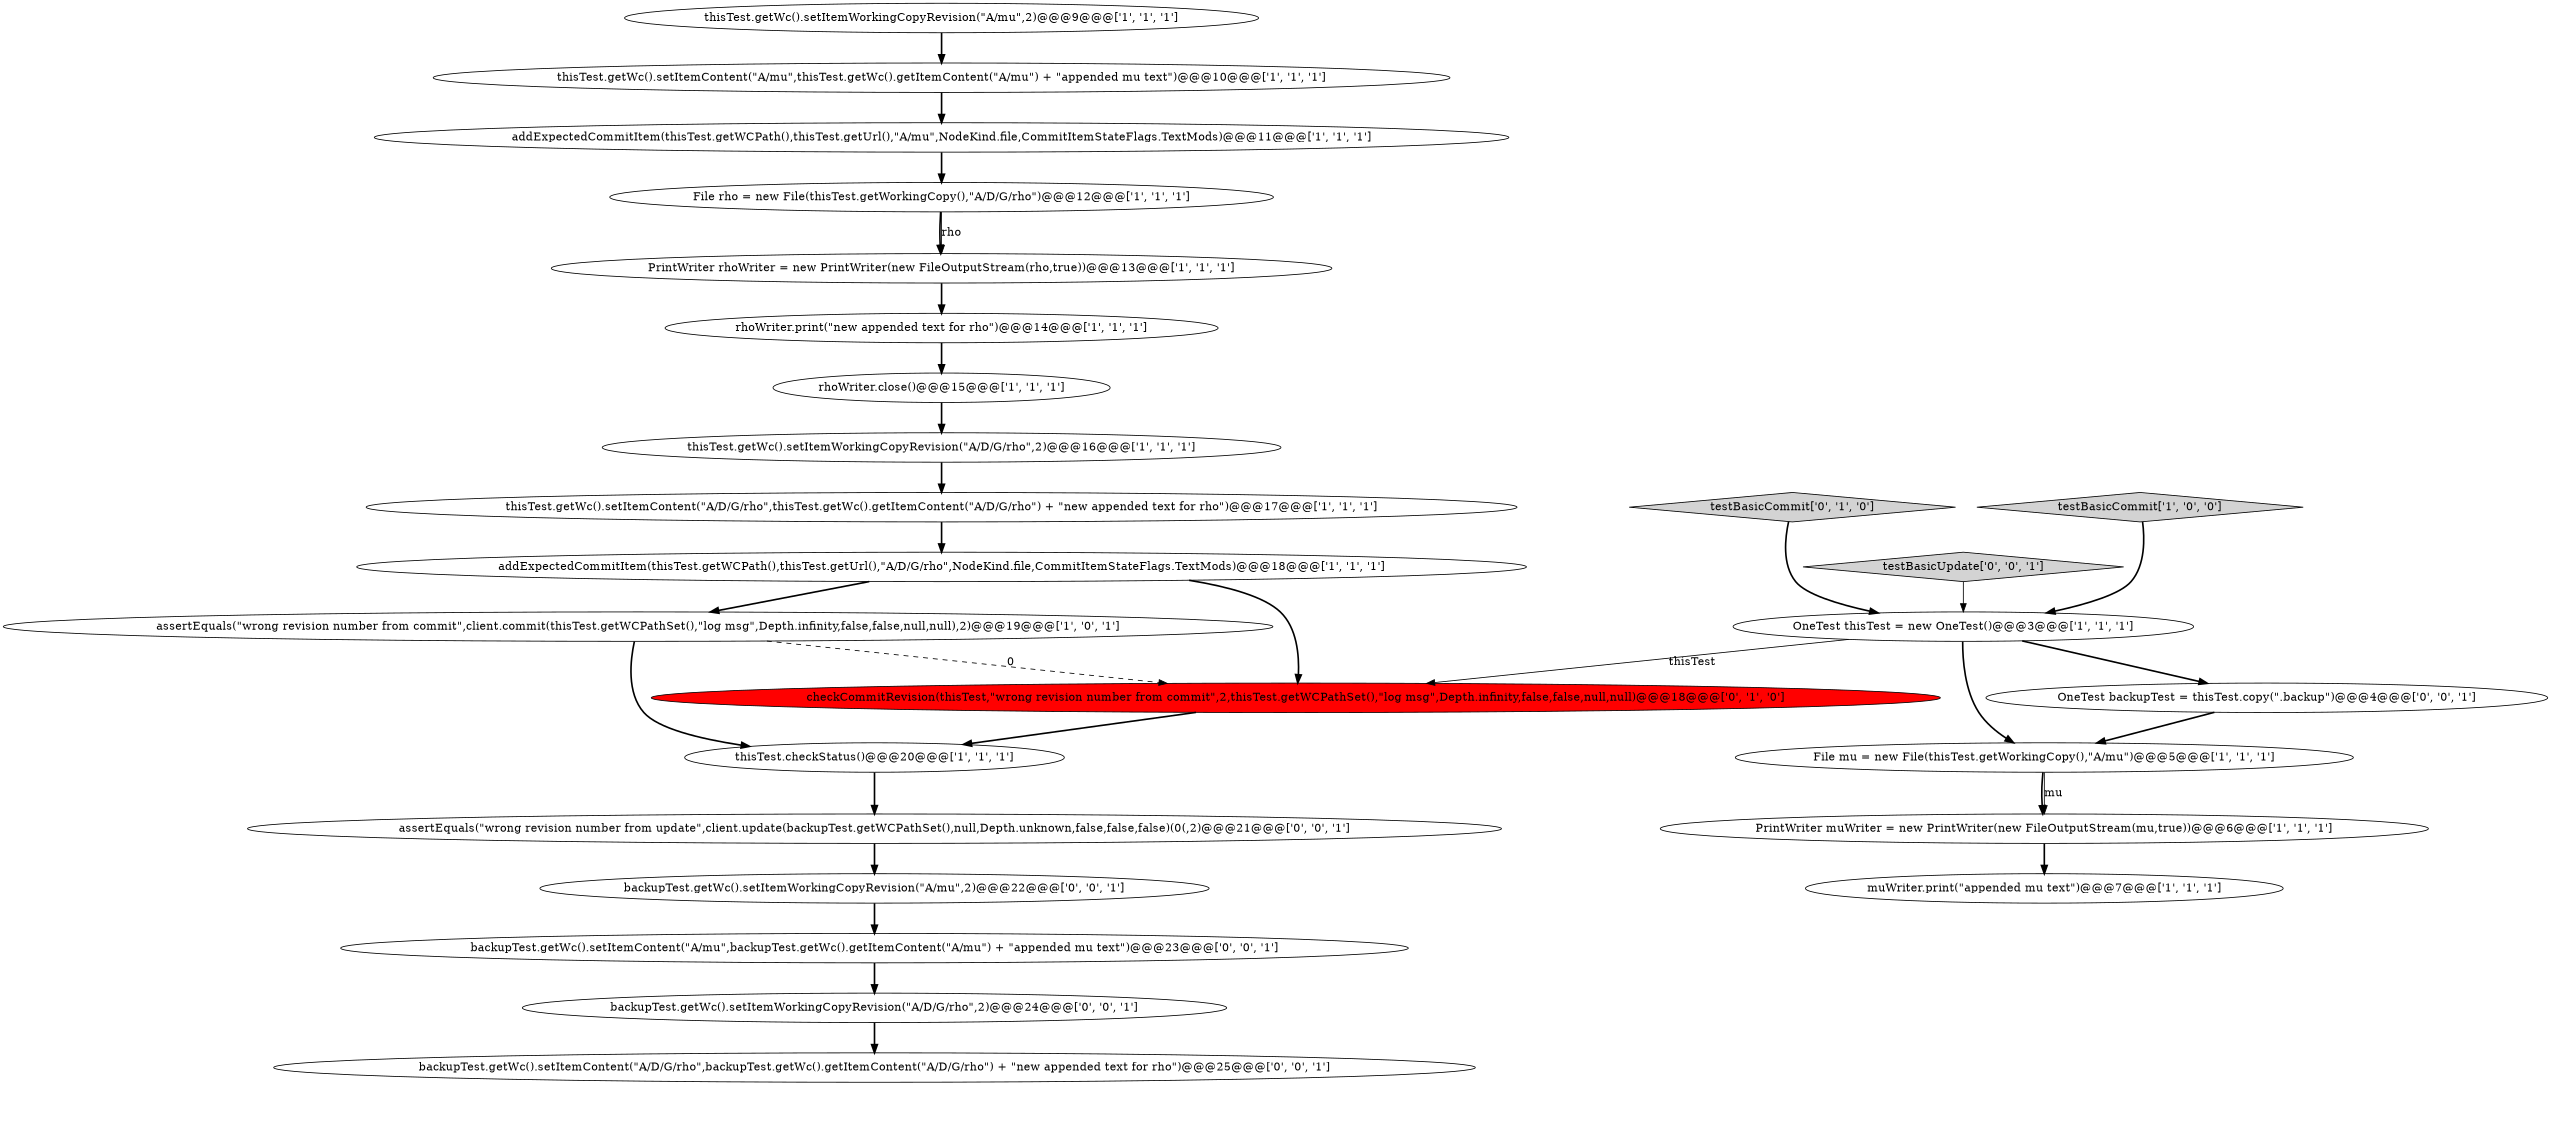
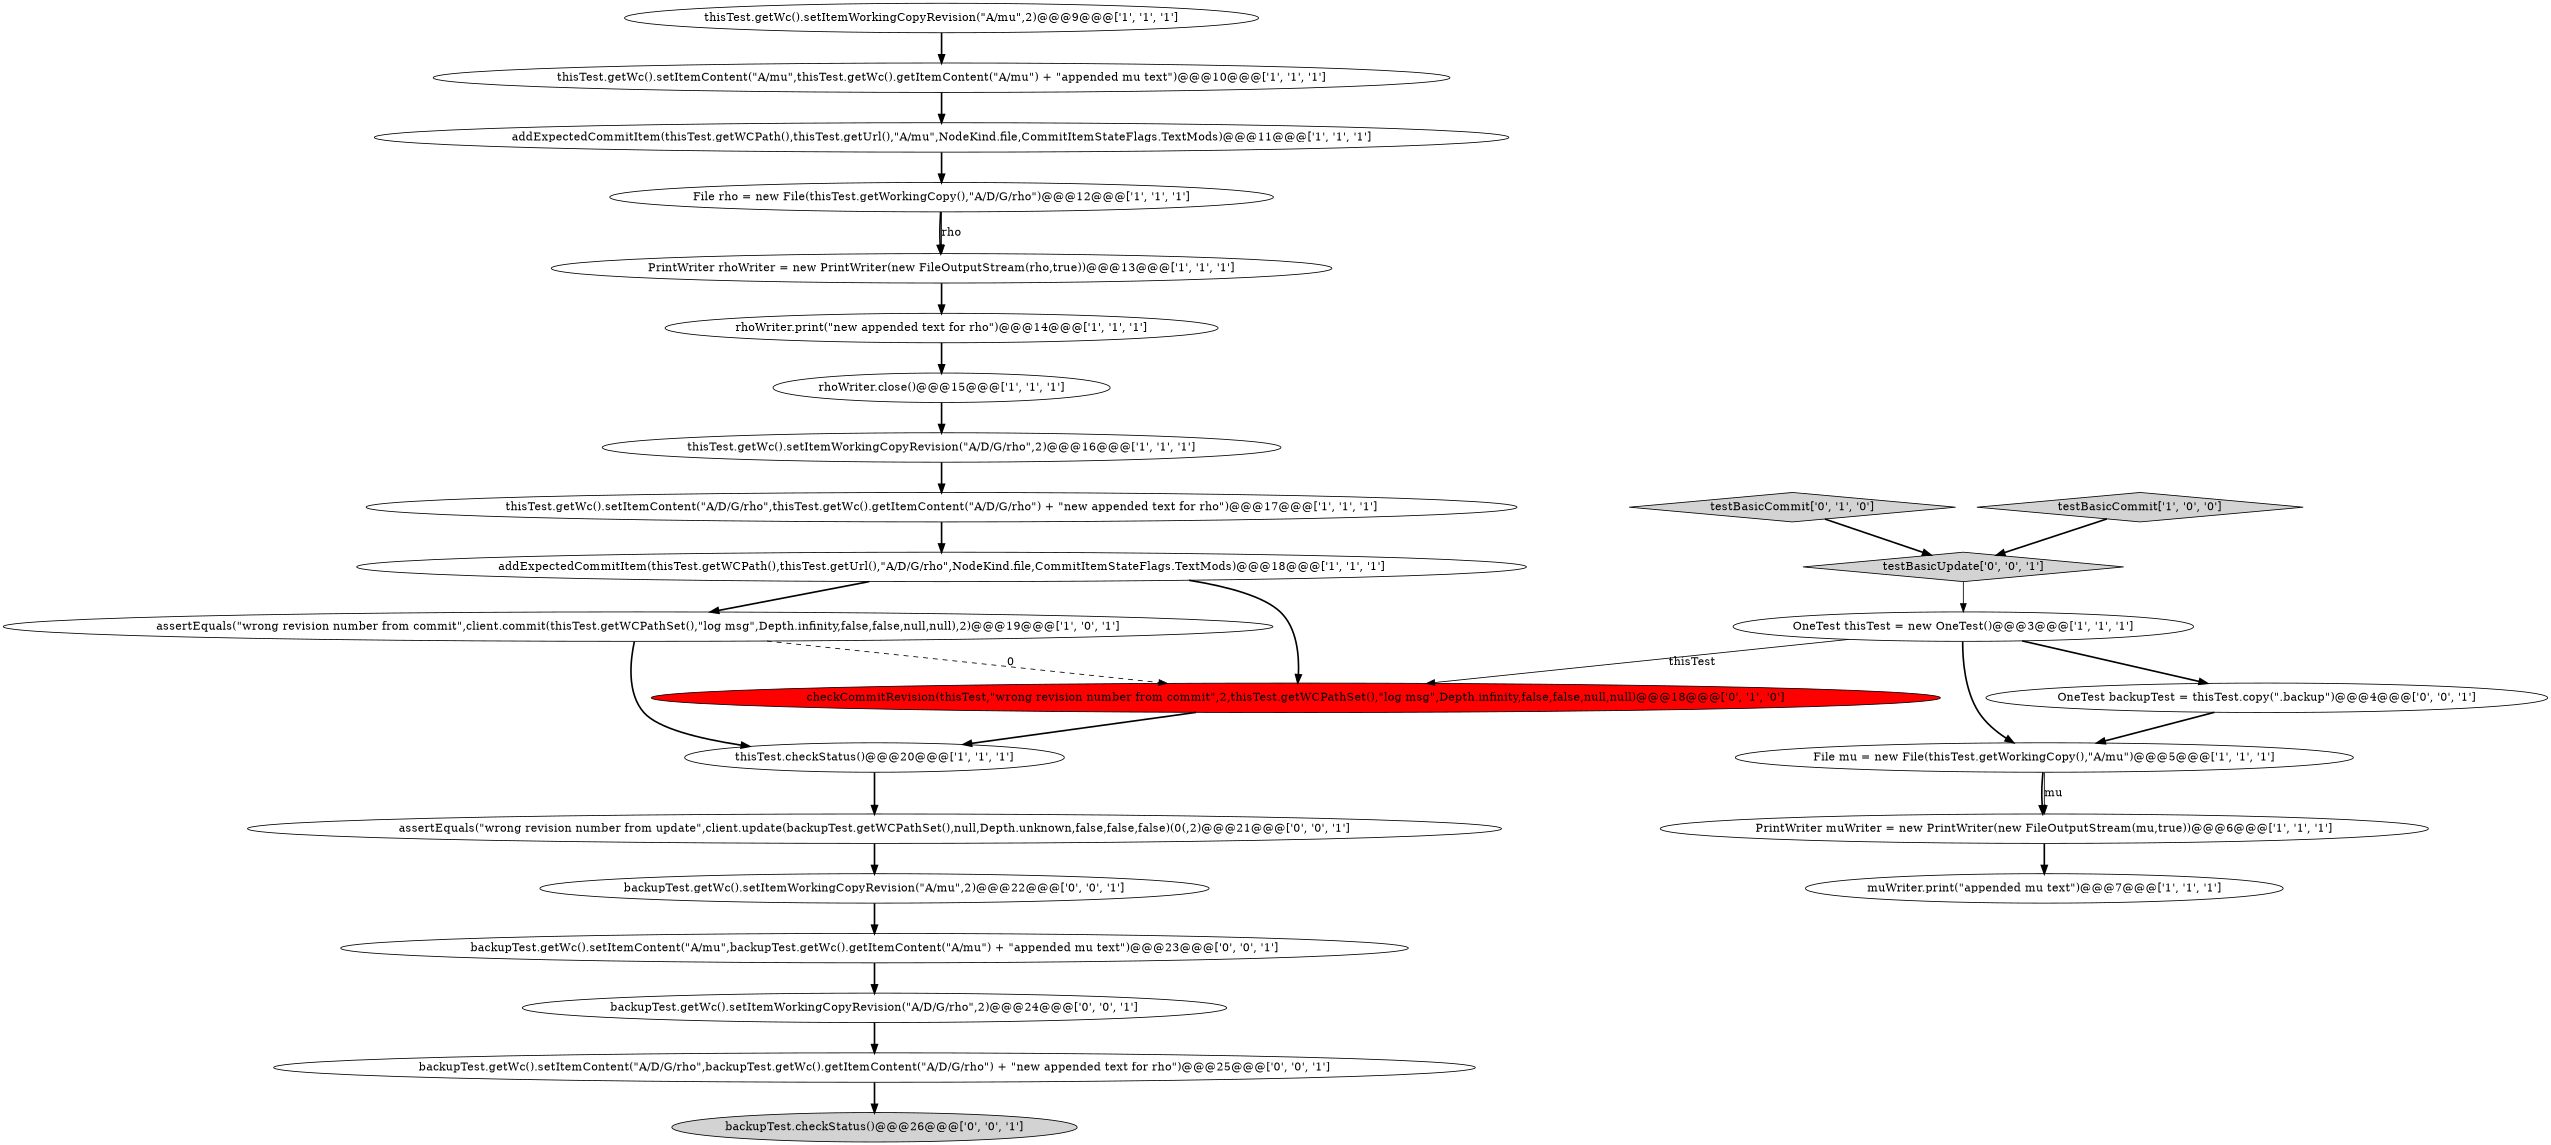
edge "testBasicCommit['0', '1', '0']" -> "OneTest thisTest = new OneTest()@@@3@@@['1', '1', '1']": now "testBasicCommit['0', '1', '0']" -> "testBasicUpdate['0', '0', '1']"
edge "testBasicCommit['1', '0', '0']" -> "OneTest thisTest = new OneTest()@@@3@@@['1', '1', '1']": now "testBasicCommit['1', '0', '0']" -> "testBasicUpdate['0', '0', '1']"
node "backupTest.checkStatus()@@@26@@@['0', '0', '1']": added
